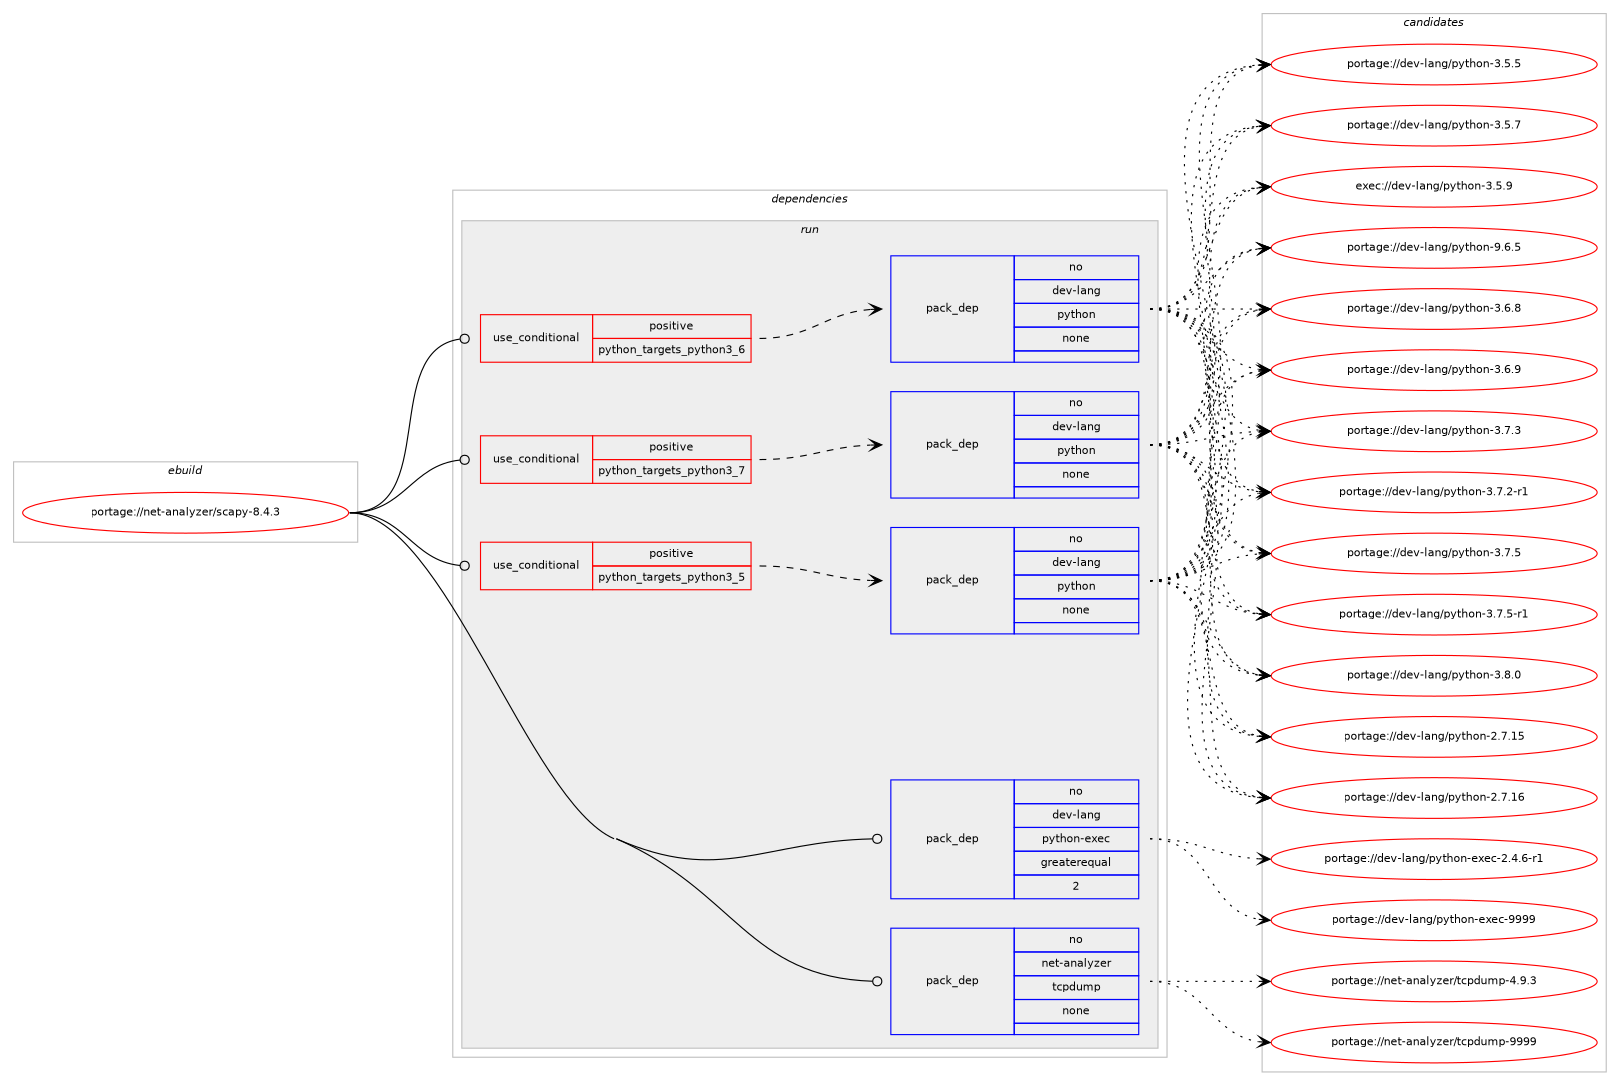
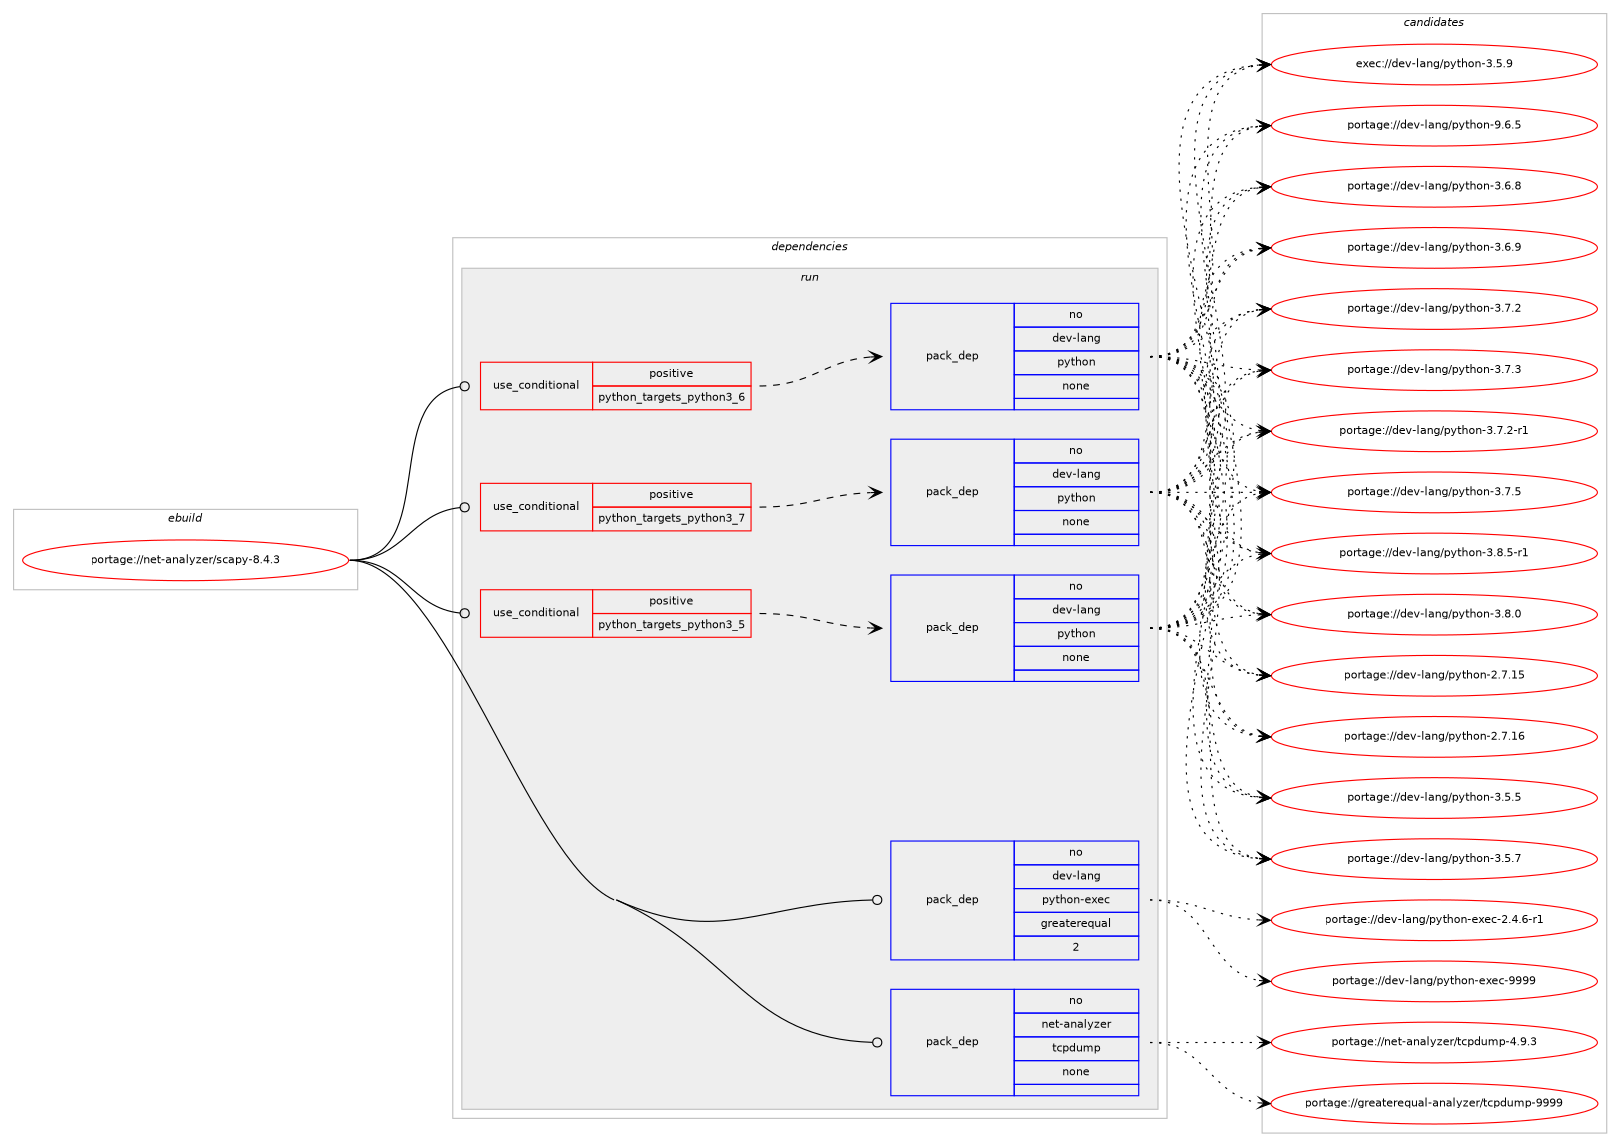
node "portage://dev-lang/python-3.7.2": added
node "portage://dev-lang/python-3.7.5-r1": label "portage://dev-lang/python-3.7.5-r1" -> "portage://dev-lang/python-3.8.5-r1"
node "portage://net-analyzer/tcpdump-9999": label "portage://net-analyzer/tcpdump-9999" -> "portage://greaterequal-analyzer/tcpdump-9999"
